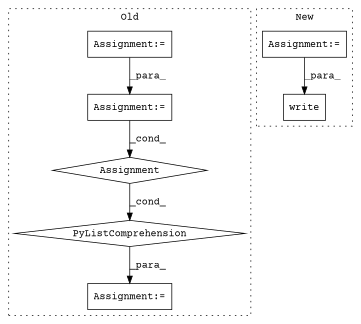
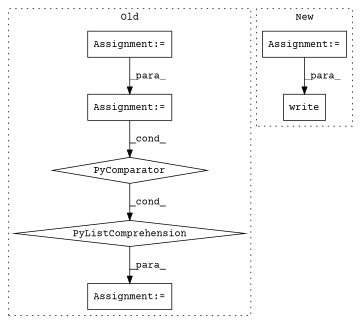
node "Assignment": label "Assignment" -> "PyComparator"
